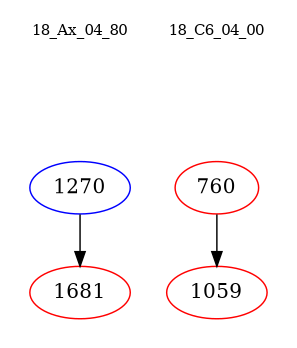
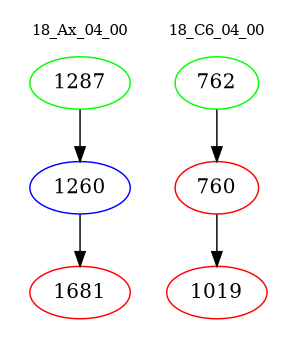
cluster "18_Ax_04_80": label "18_Ax_04_80" -> "18_Ax_04_00"
node "1287": added
node "762": added
node "1270": label "1270" -> "1260"
node "1059": label "1059" -> "1019"
